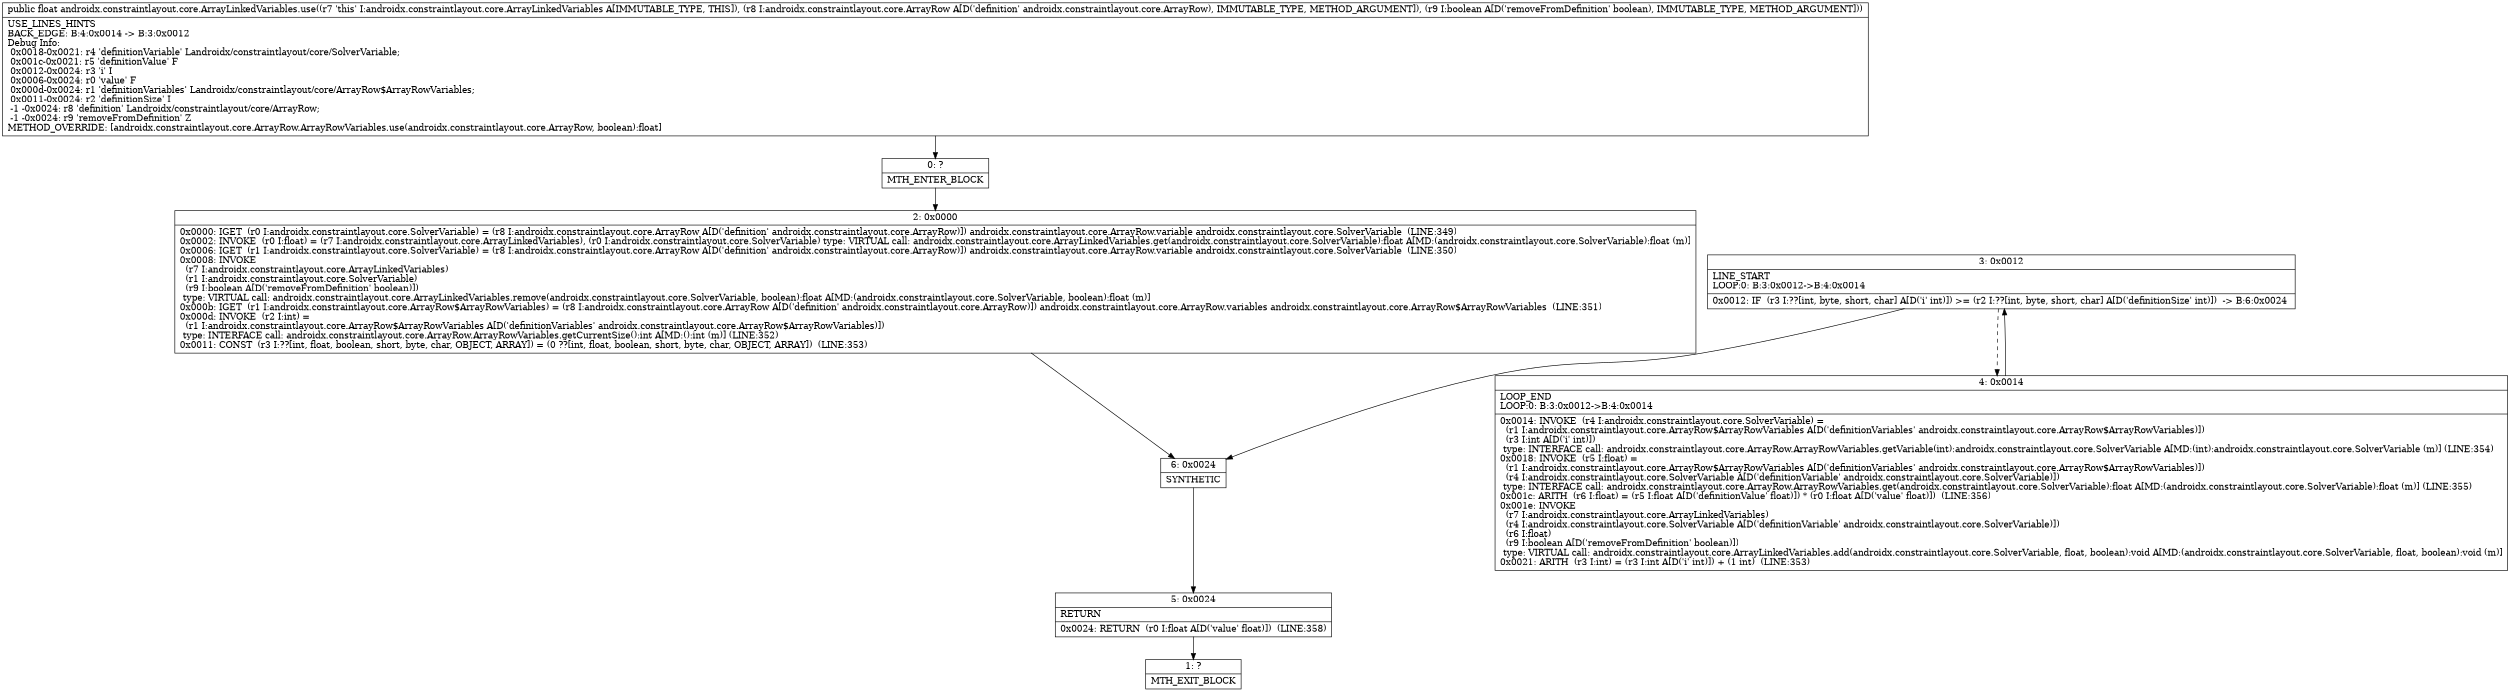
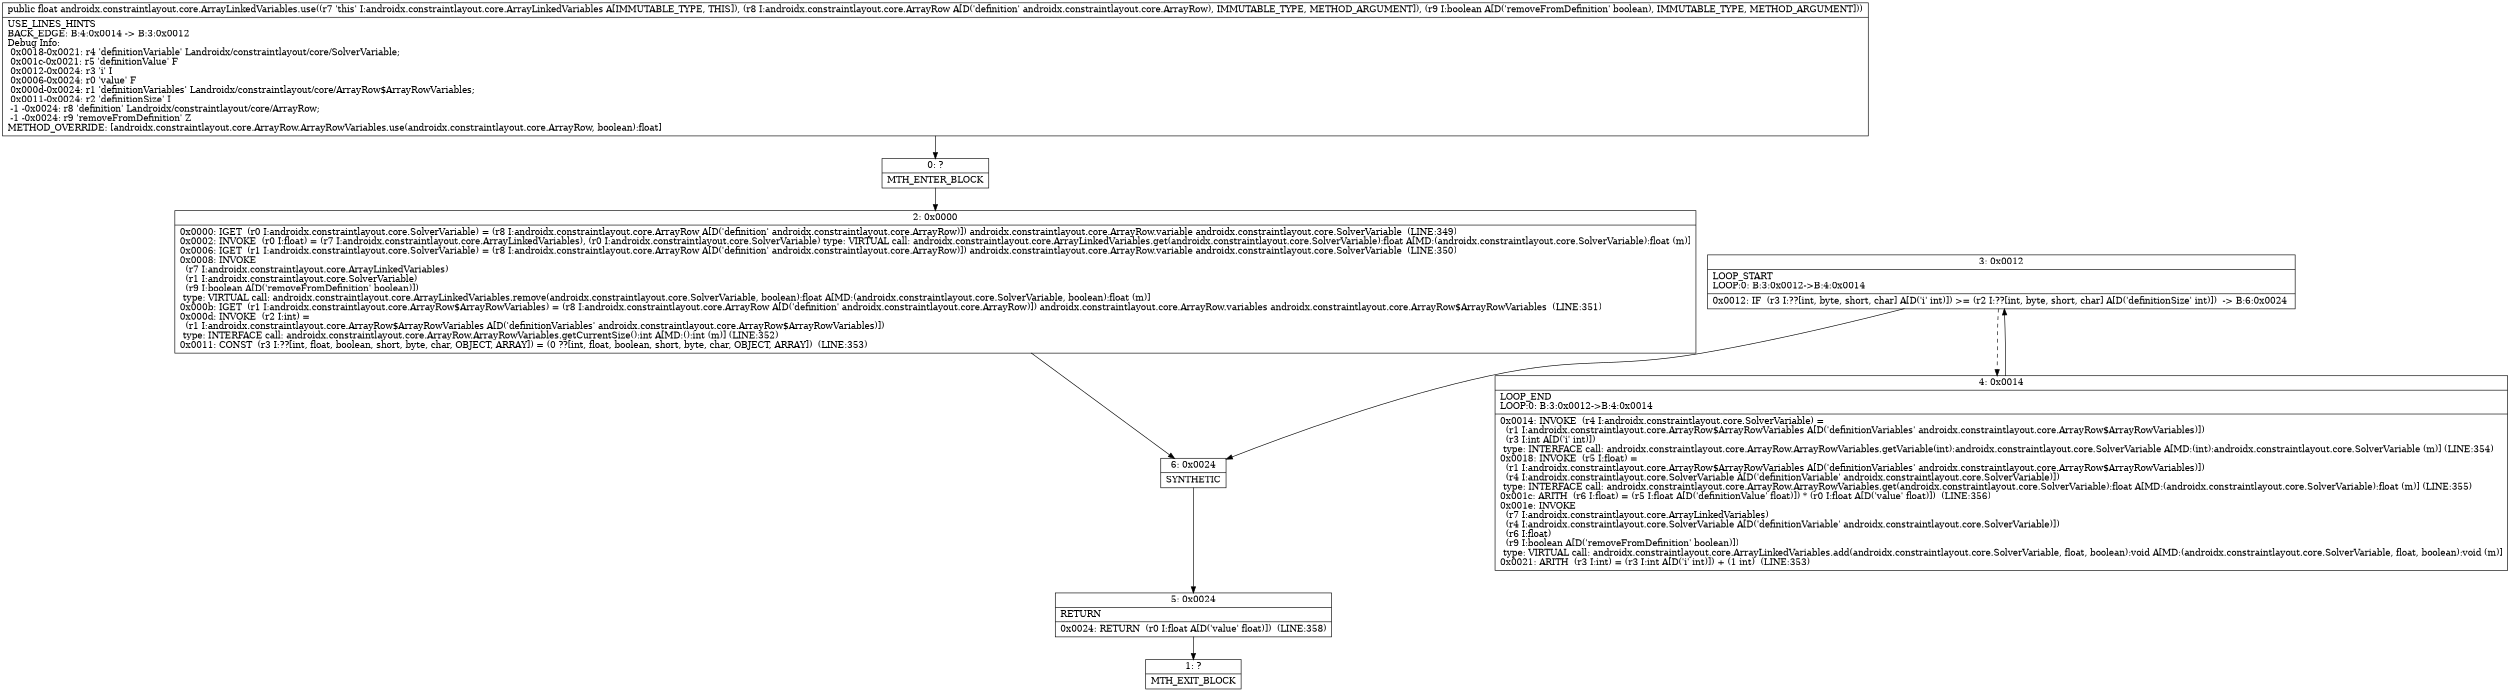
node "3: 0x0012": text "LINE_START" -> "LOOP_START"
